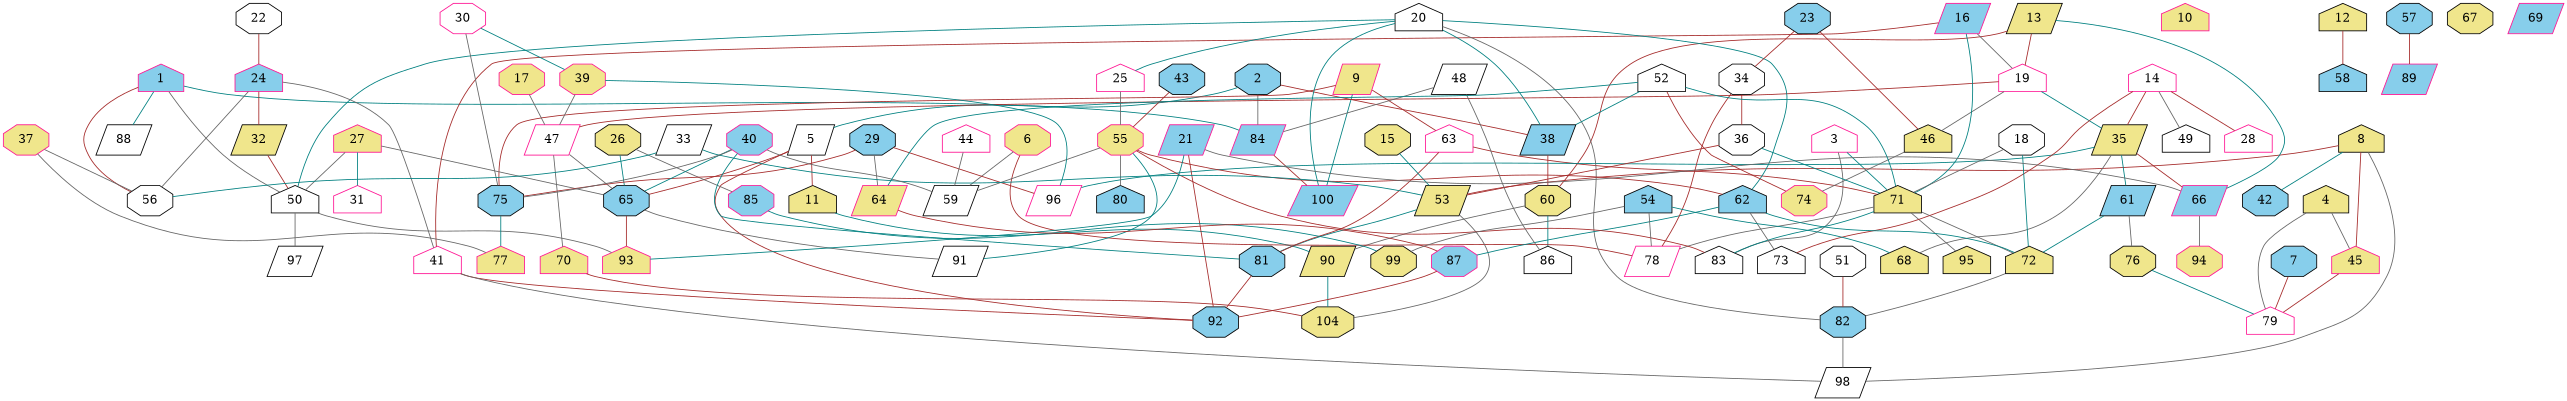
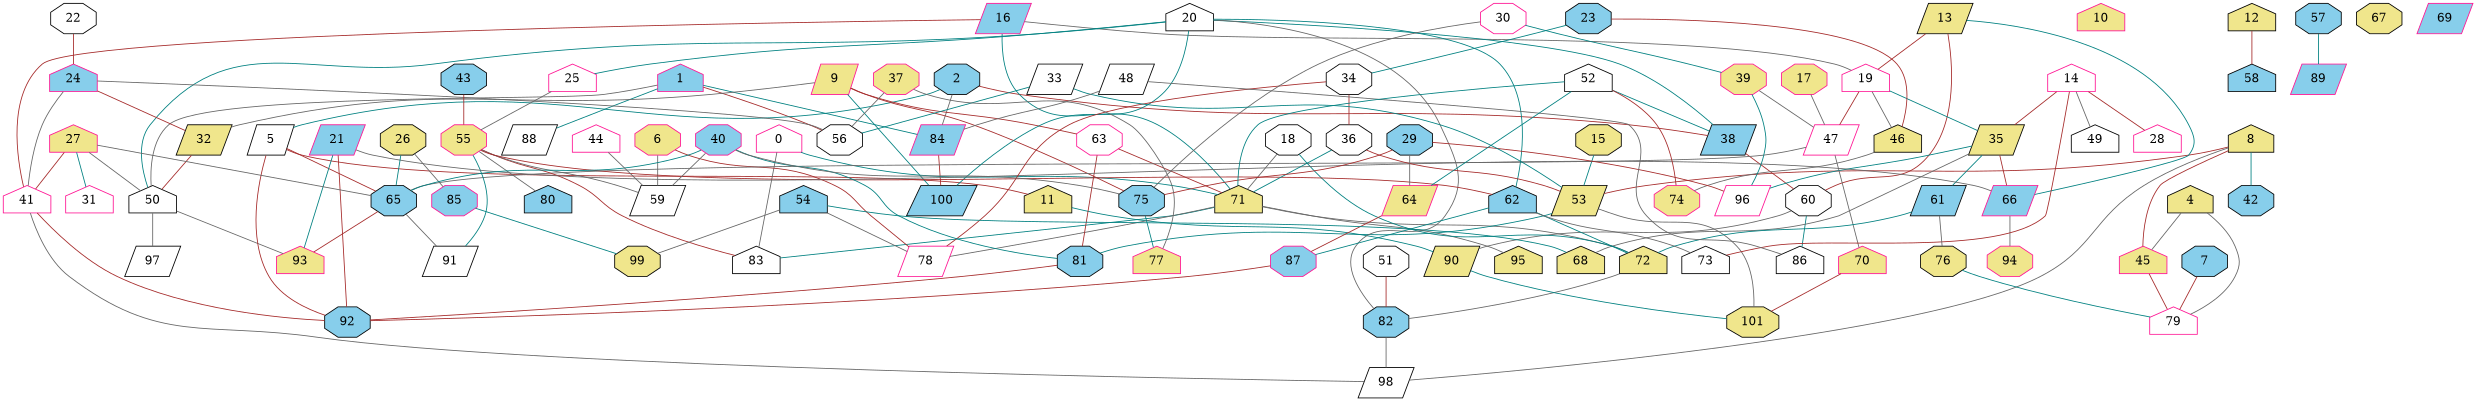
edge "23" -- "34": color brown -> teal
edge "57" -- "89": color brown -> teal
edge "9" -- "32": added
node "63": shape house -> octagon
node "3": label "3" -> "0"
edge "27" -- "41": added
node "100": color deeppink -> black
node "60": fillcolor khaki -> white
node "104": label "104" -> "101"
